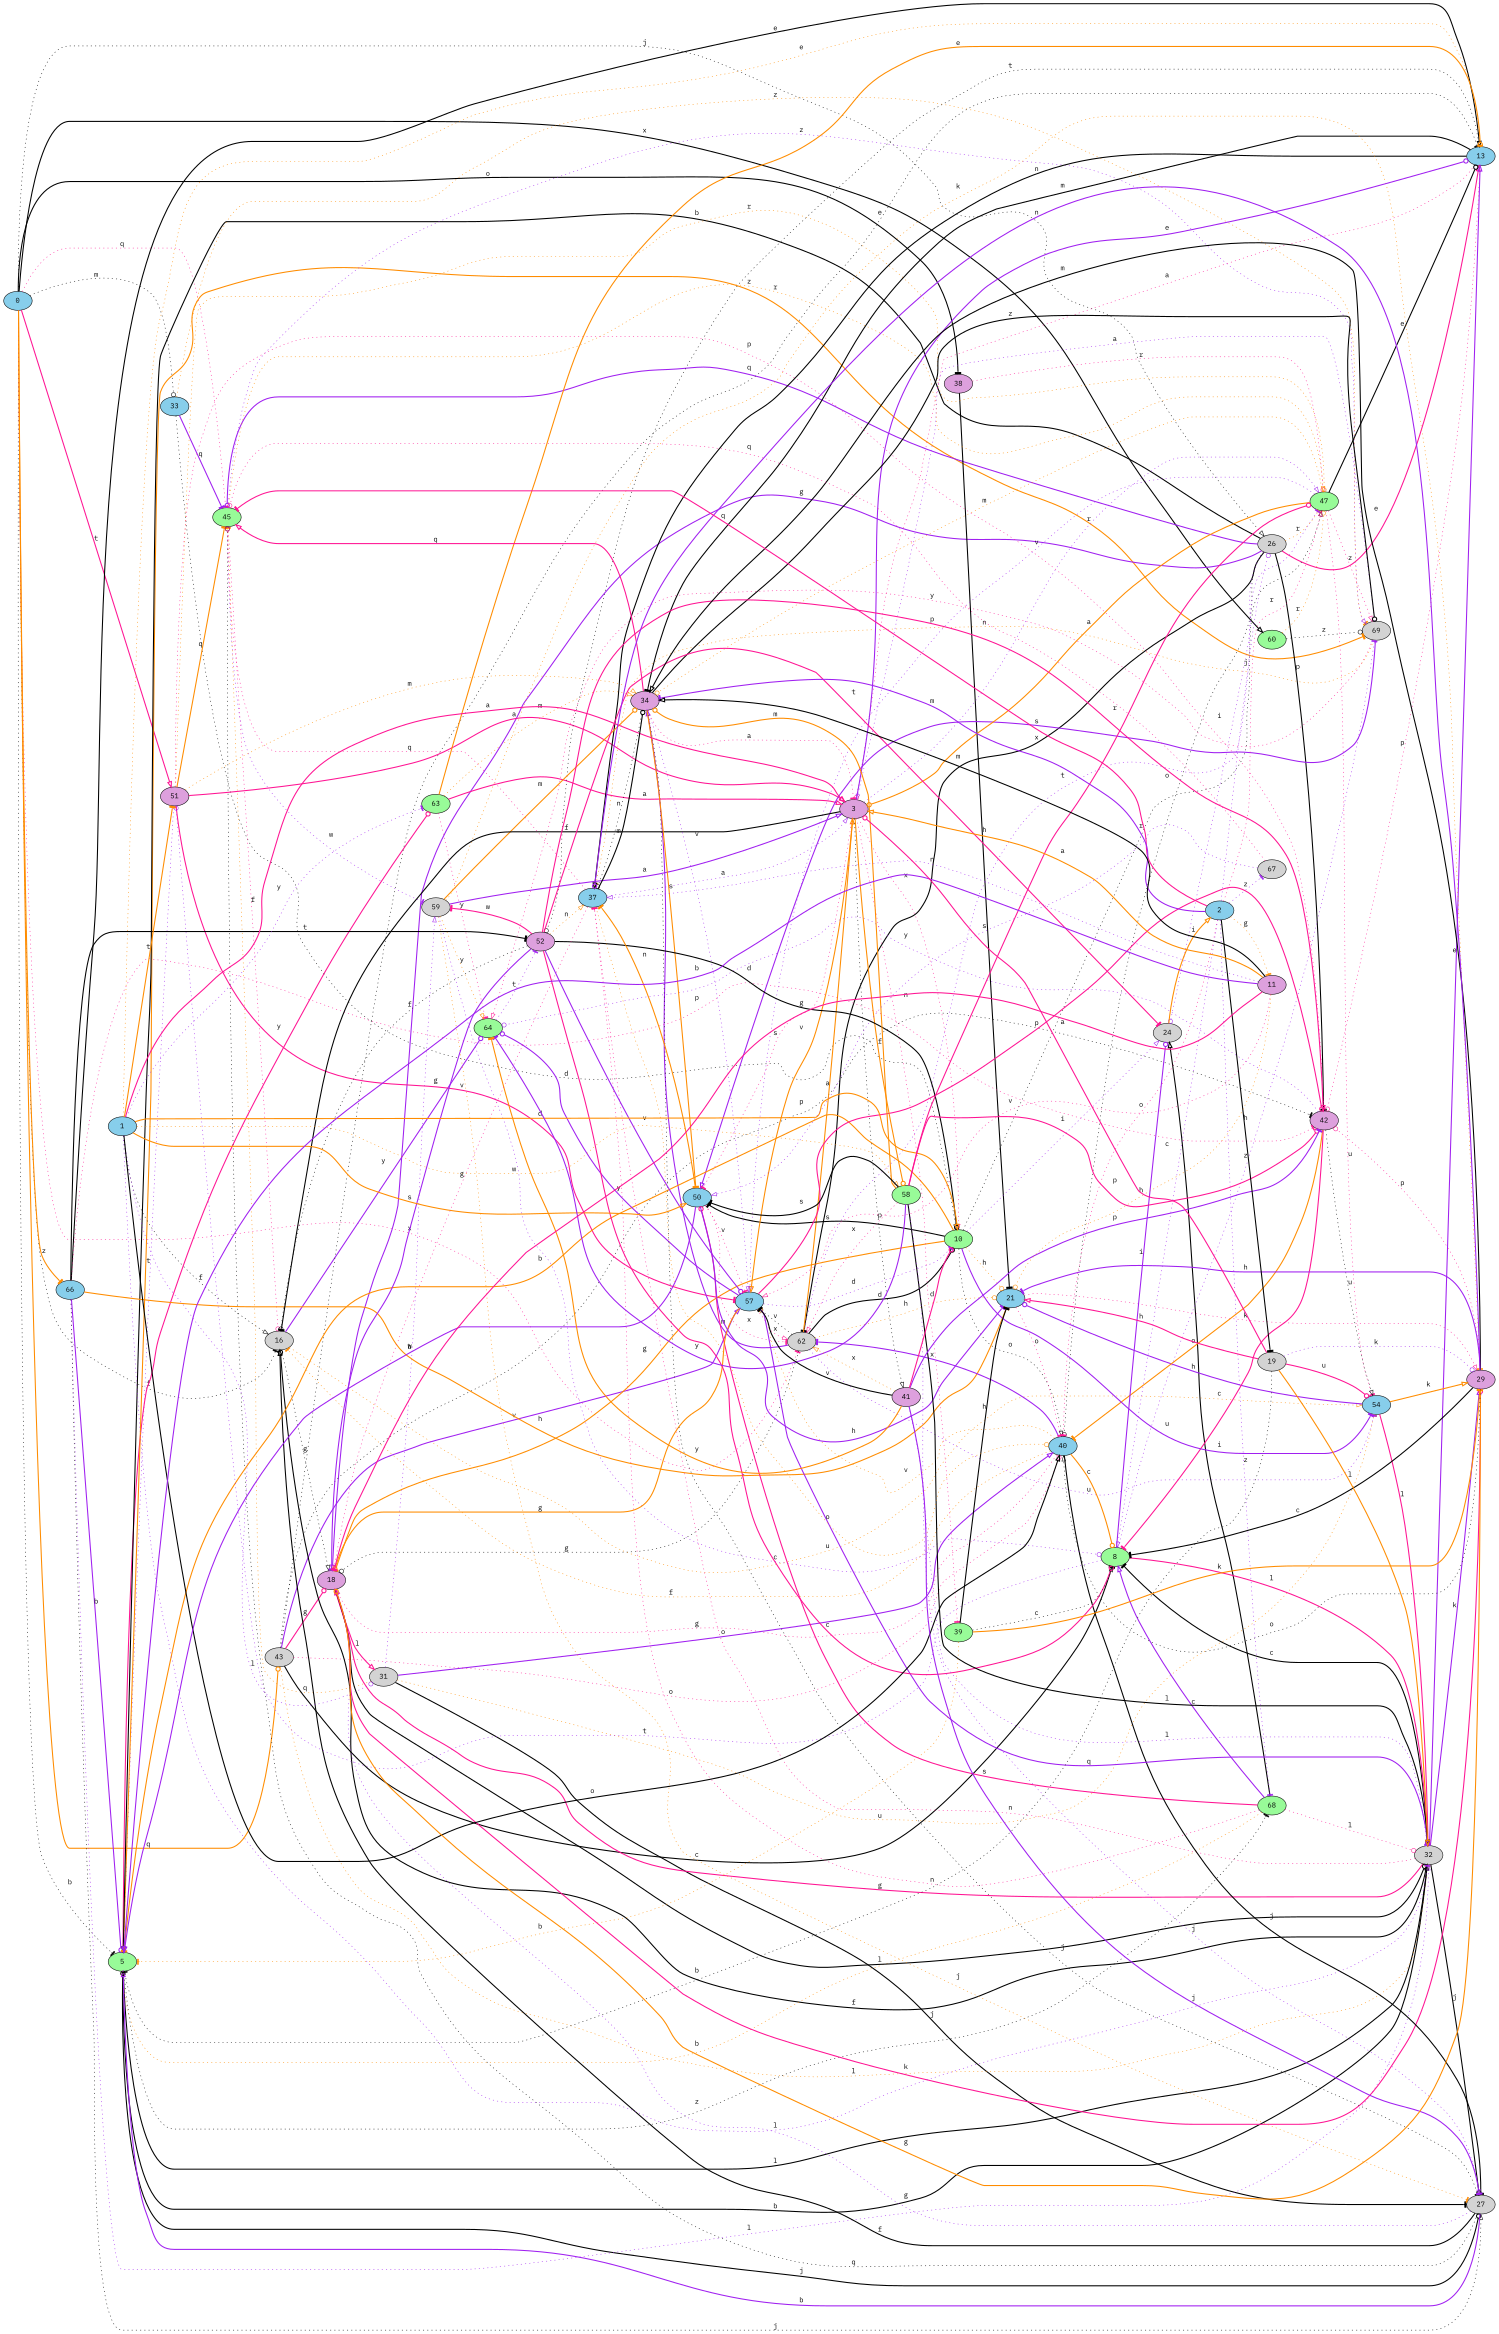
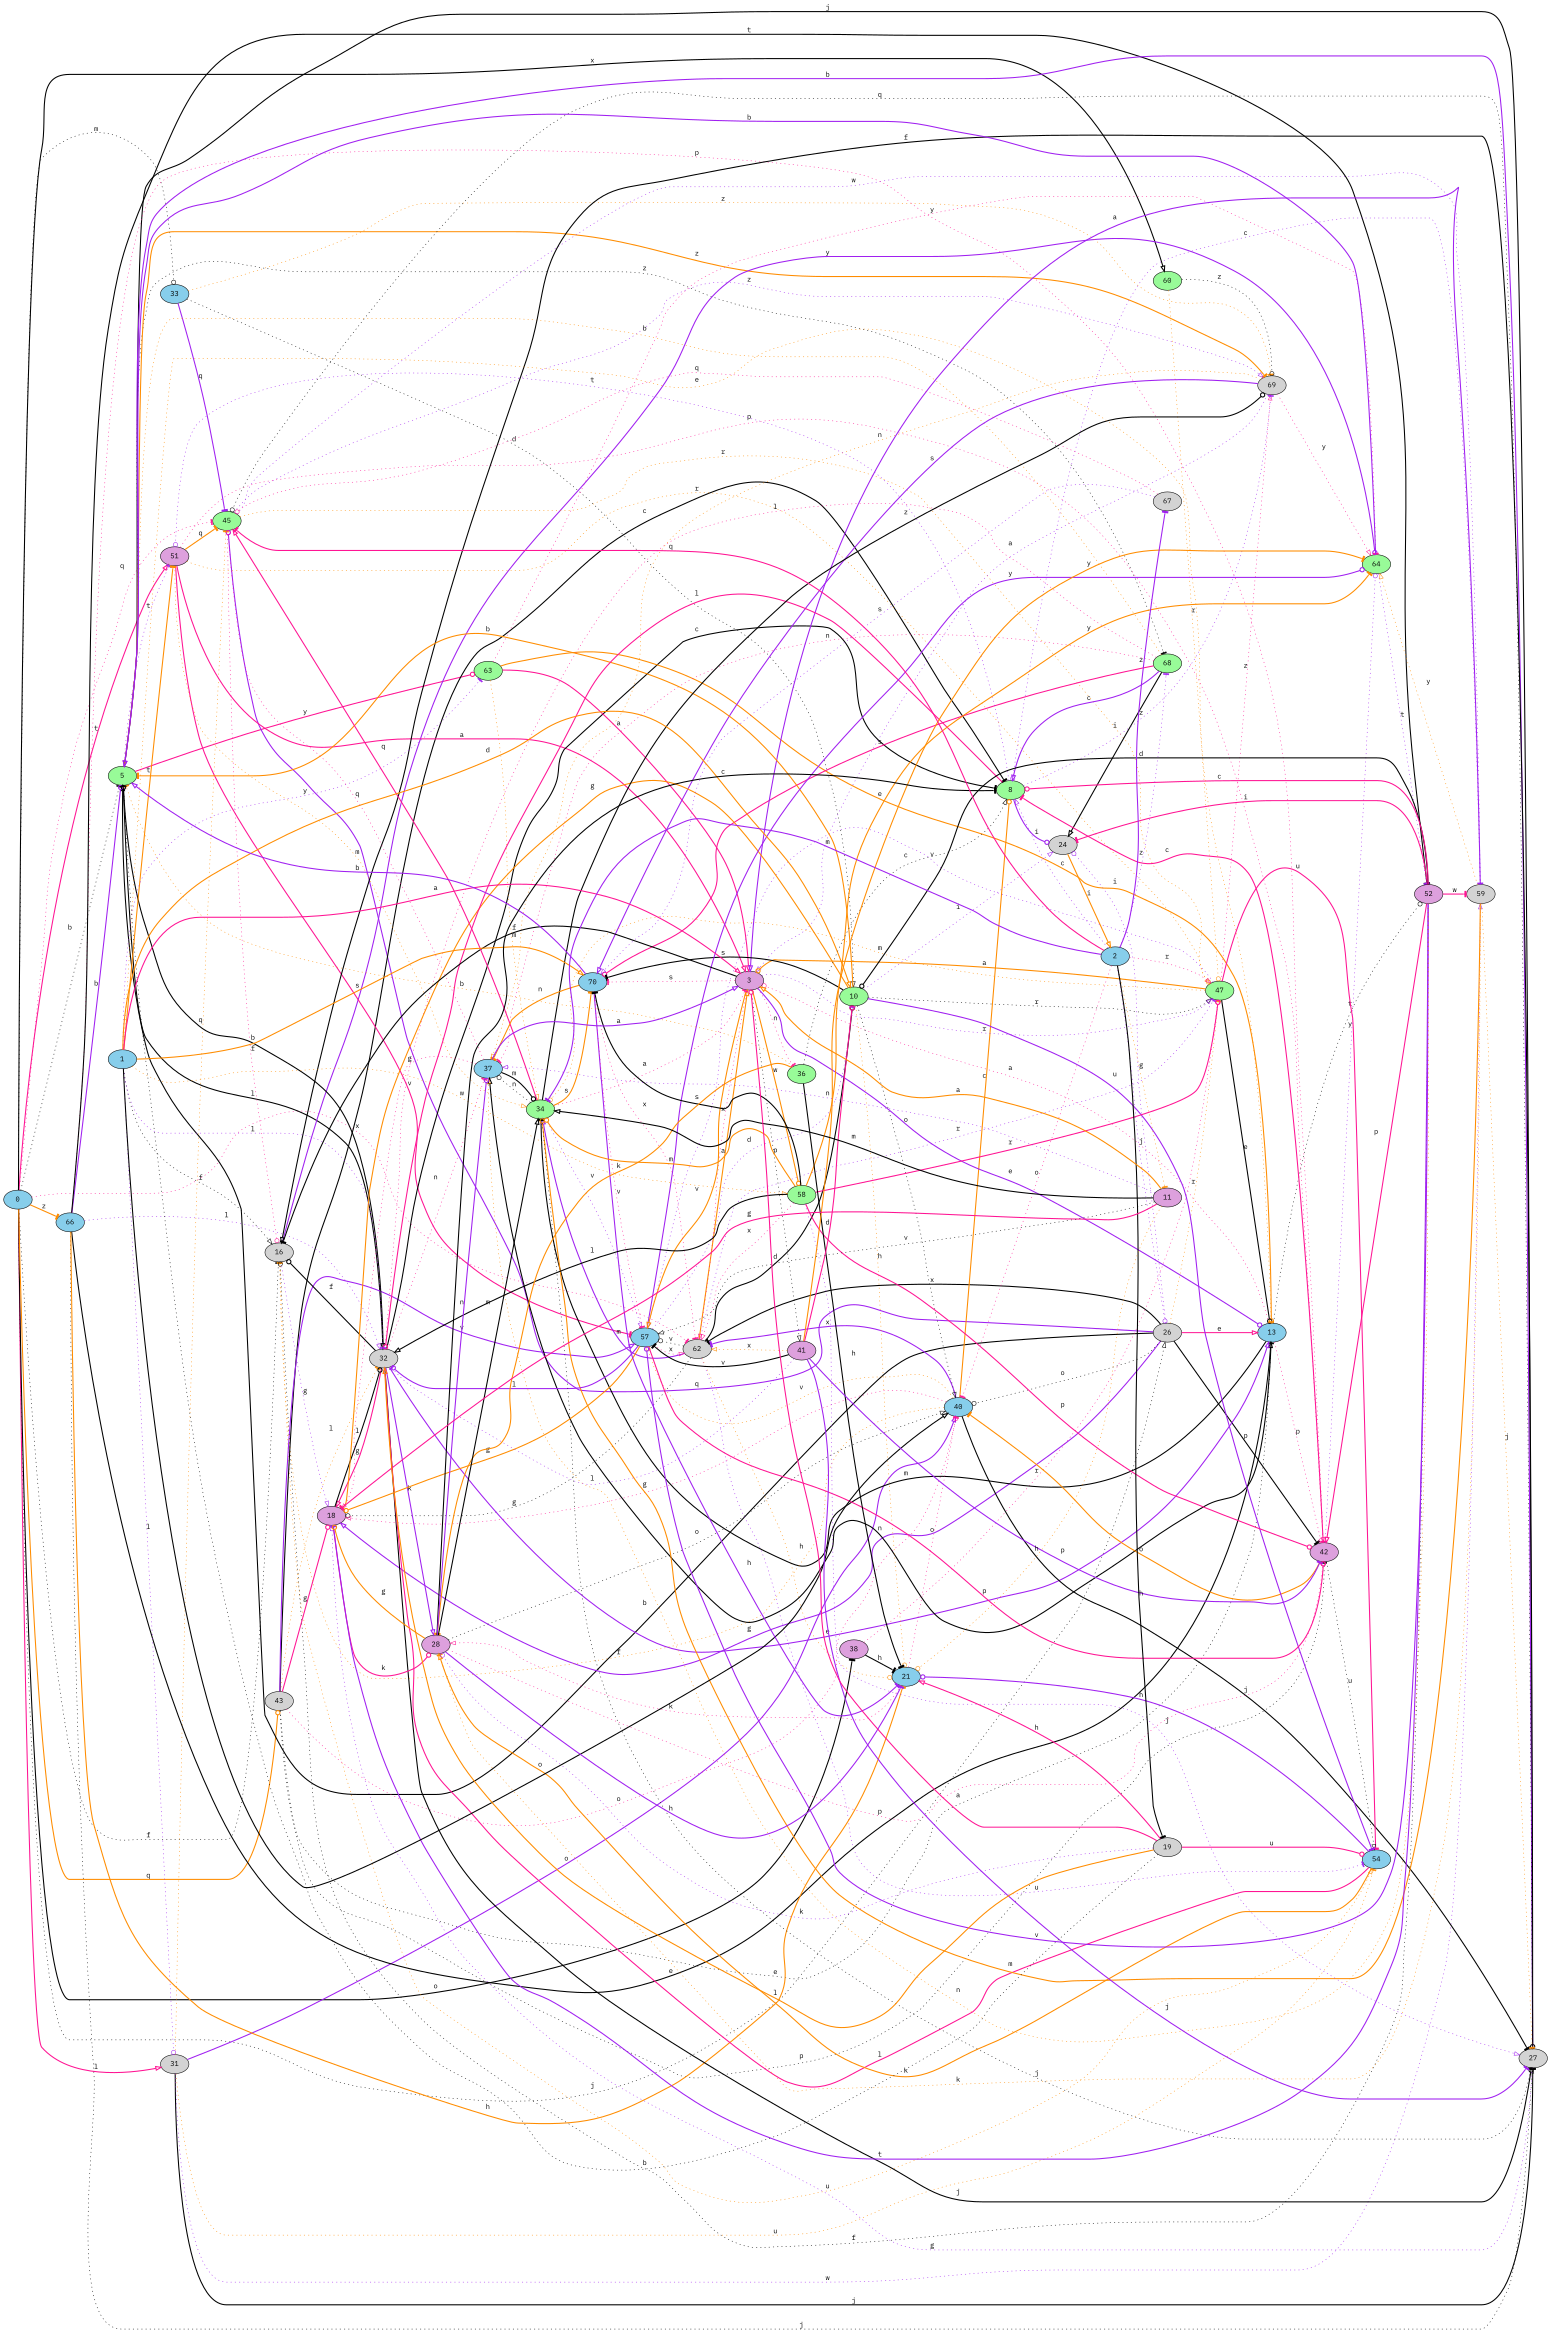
edge "52" -> "24": label "t" -> "i"
node "34": fillcolor plum -> palegreen
edge "62" -> "47": label "t" -> "r"
edge "37" -> "3": style dotted -> bold
edge "2" -> "67": style dotted -> bold
edge "47" -> "54": style dotted -> bold
edge "3" -> "10": now "3" -> "62"
edge "3" -> "58": label "f" -> "w"
edge "11" -> "5": now "64" -> "5"
edge "52" -> "18": label "g" -> "t"
edge "11" -> "57": color deeppink -> black
node "50": label "50" -> "70"
edge "58" -> "64": color purple -> darkorange
edge "37" -> "40": removed, label "o"
node "29": label "29" -> "28"
edge "16" -> "18": color black -> purple
node "39": label "39" -> "36"
edge "18" -> "31": now "0" -> "31"
edge "57" -> "32": label "q" -> "l"
